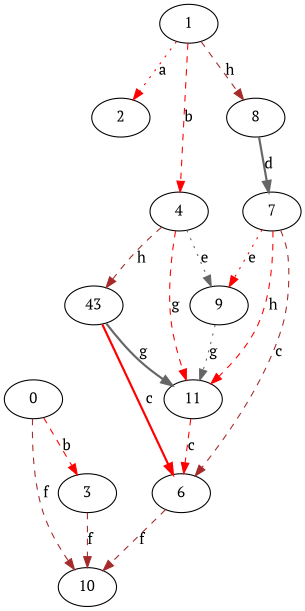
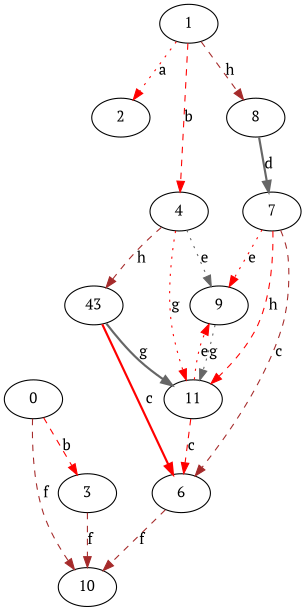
edge "4" -> "11": style dashed -> dotted
edge "11" -> "9": added, label "e"
